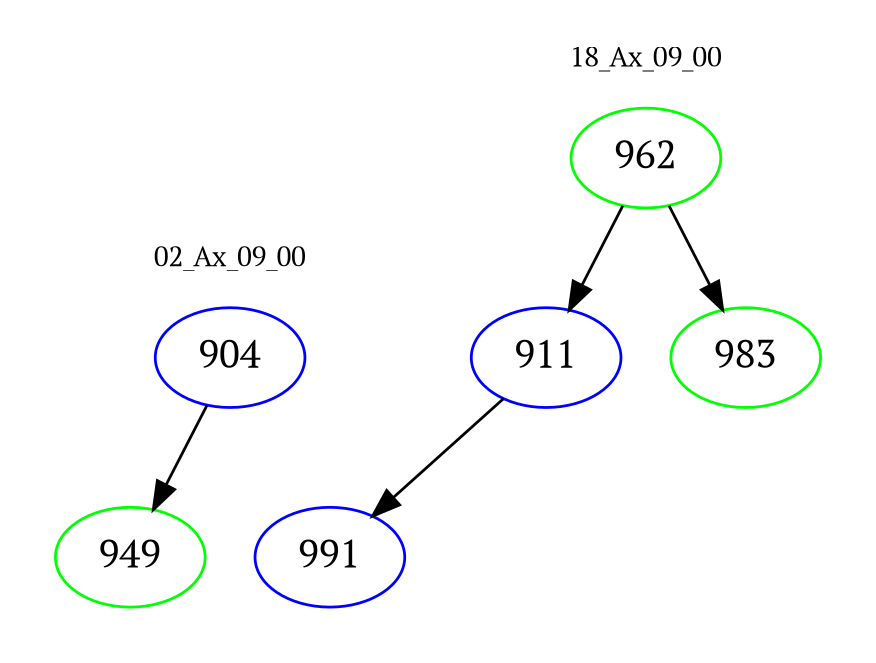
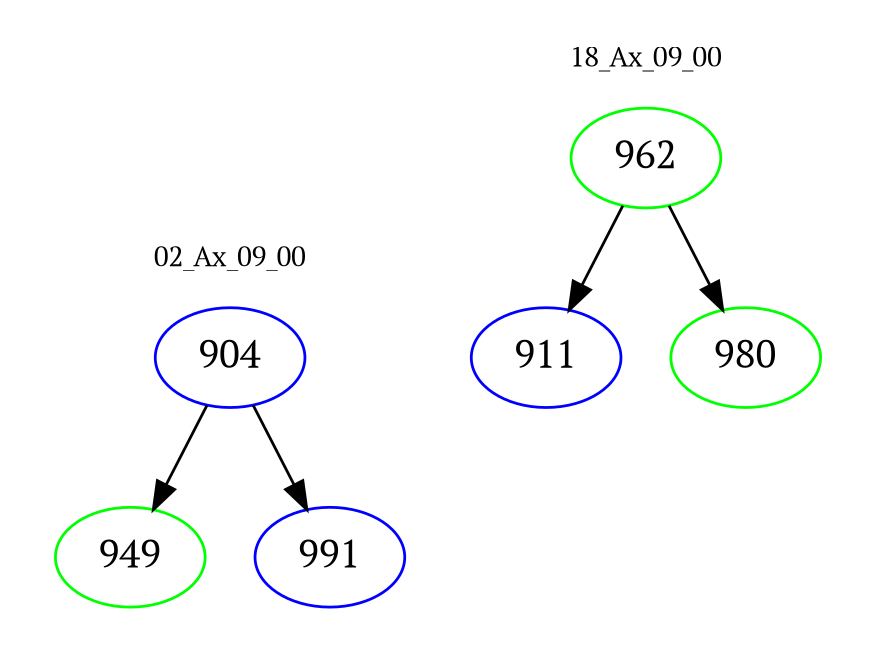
node "983": label "983" -> "980"
edge "911" -> "991": now "904" -> "991"
